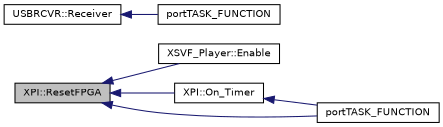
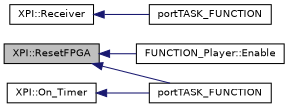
node "USBRCVR::Receiver": label "USBRCVR::Receiver" -> "XPI::Receiver"
node "XSVF_Player::Enable": label "XSVF_Player::Enable" -> "FUNCTION_Player::Enable"
edge "XPI::On_Timer" -> "XPI::ResetFPGA": removed
